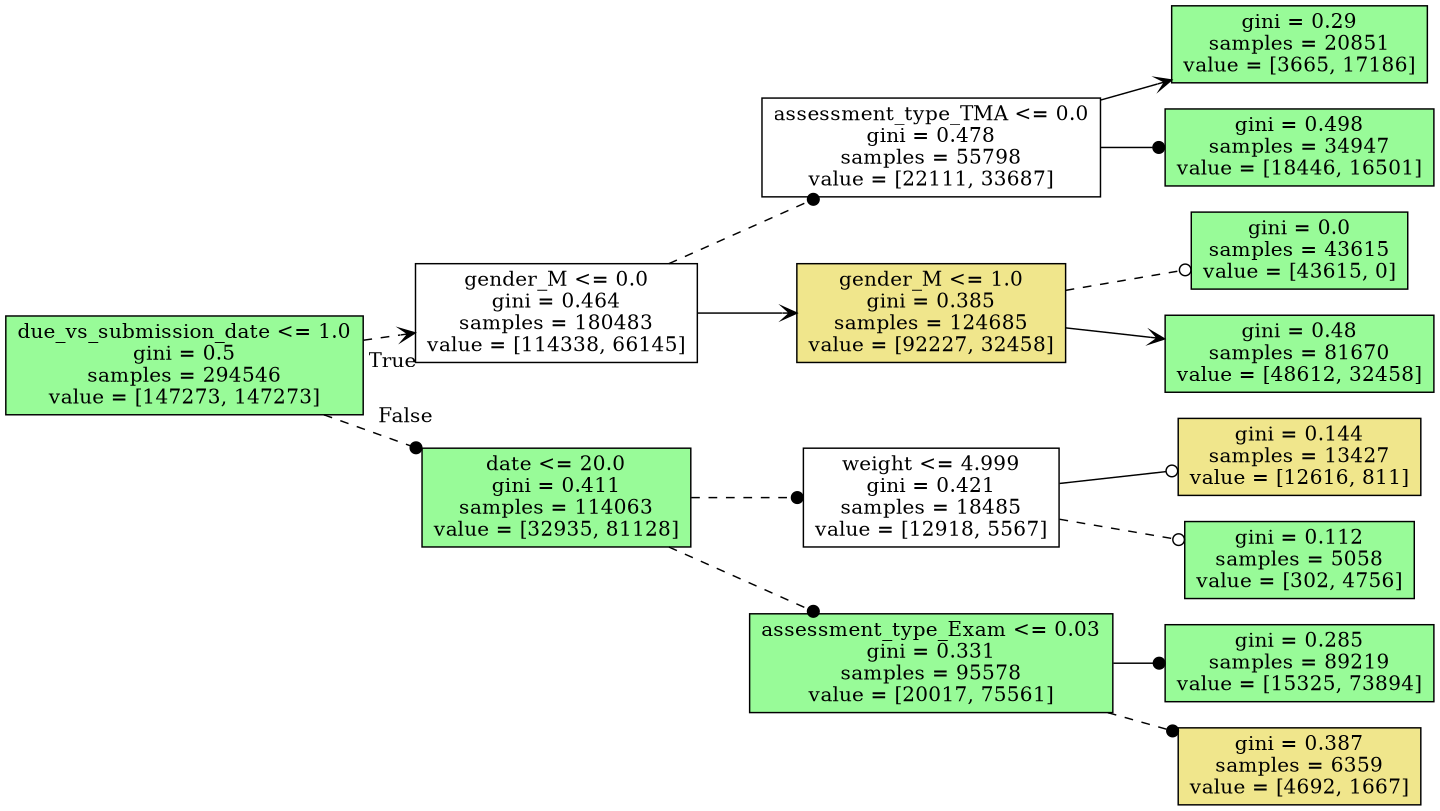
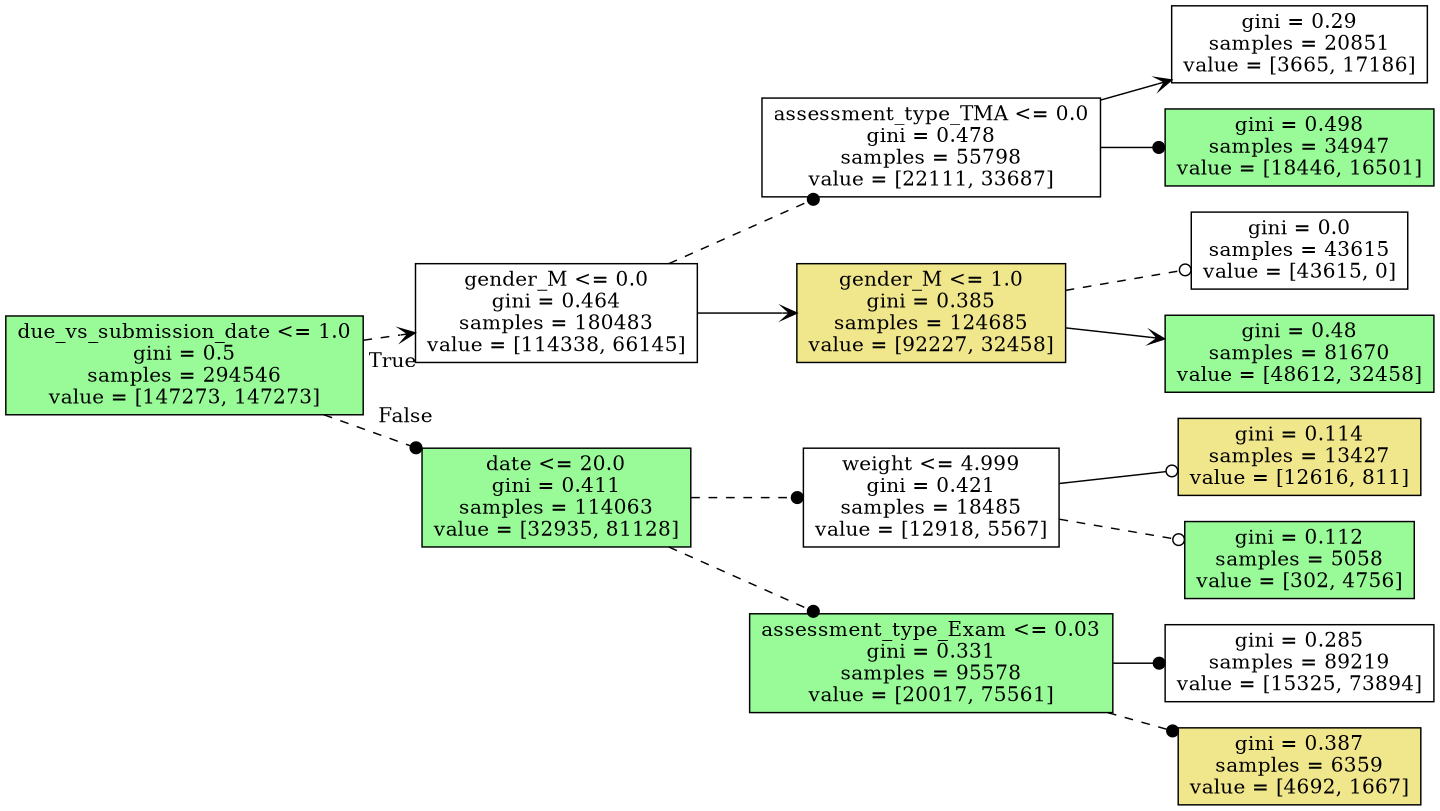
node "gini = 0.29 samples = 20851 value = [3665, 17186]": fillcolor palegreen -> white
node "gini = 0.0 samples = 43615 value = [43615, 0]": fillcolor palegreen -> white
node "gini = 0.144 samples = 13427 value = [12616, 811]": label "gini = 0.144 samples = 13427 value = [12616, 811]" -> "gini = 0.114 samples = 13427 value = [12616, 811]"
node "gini = 0.285 samples = 89219 value = [15325, 73894]": fillcolor palegreen -> white
